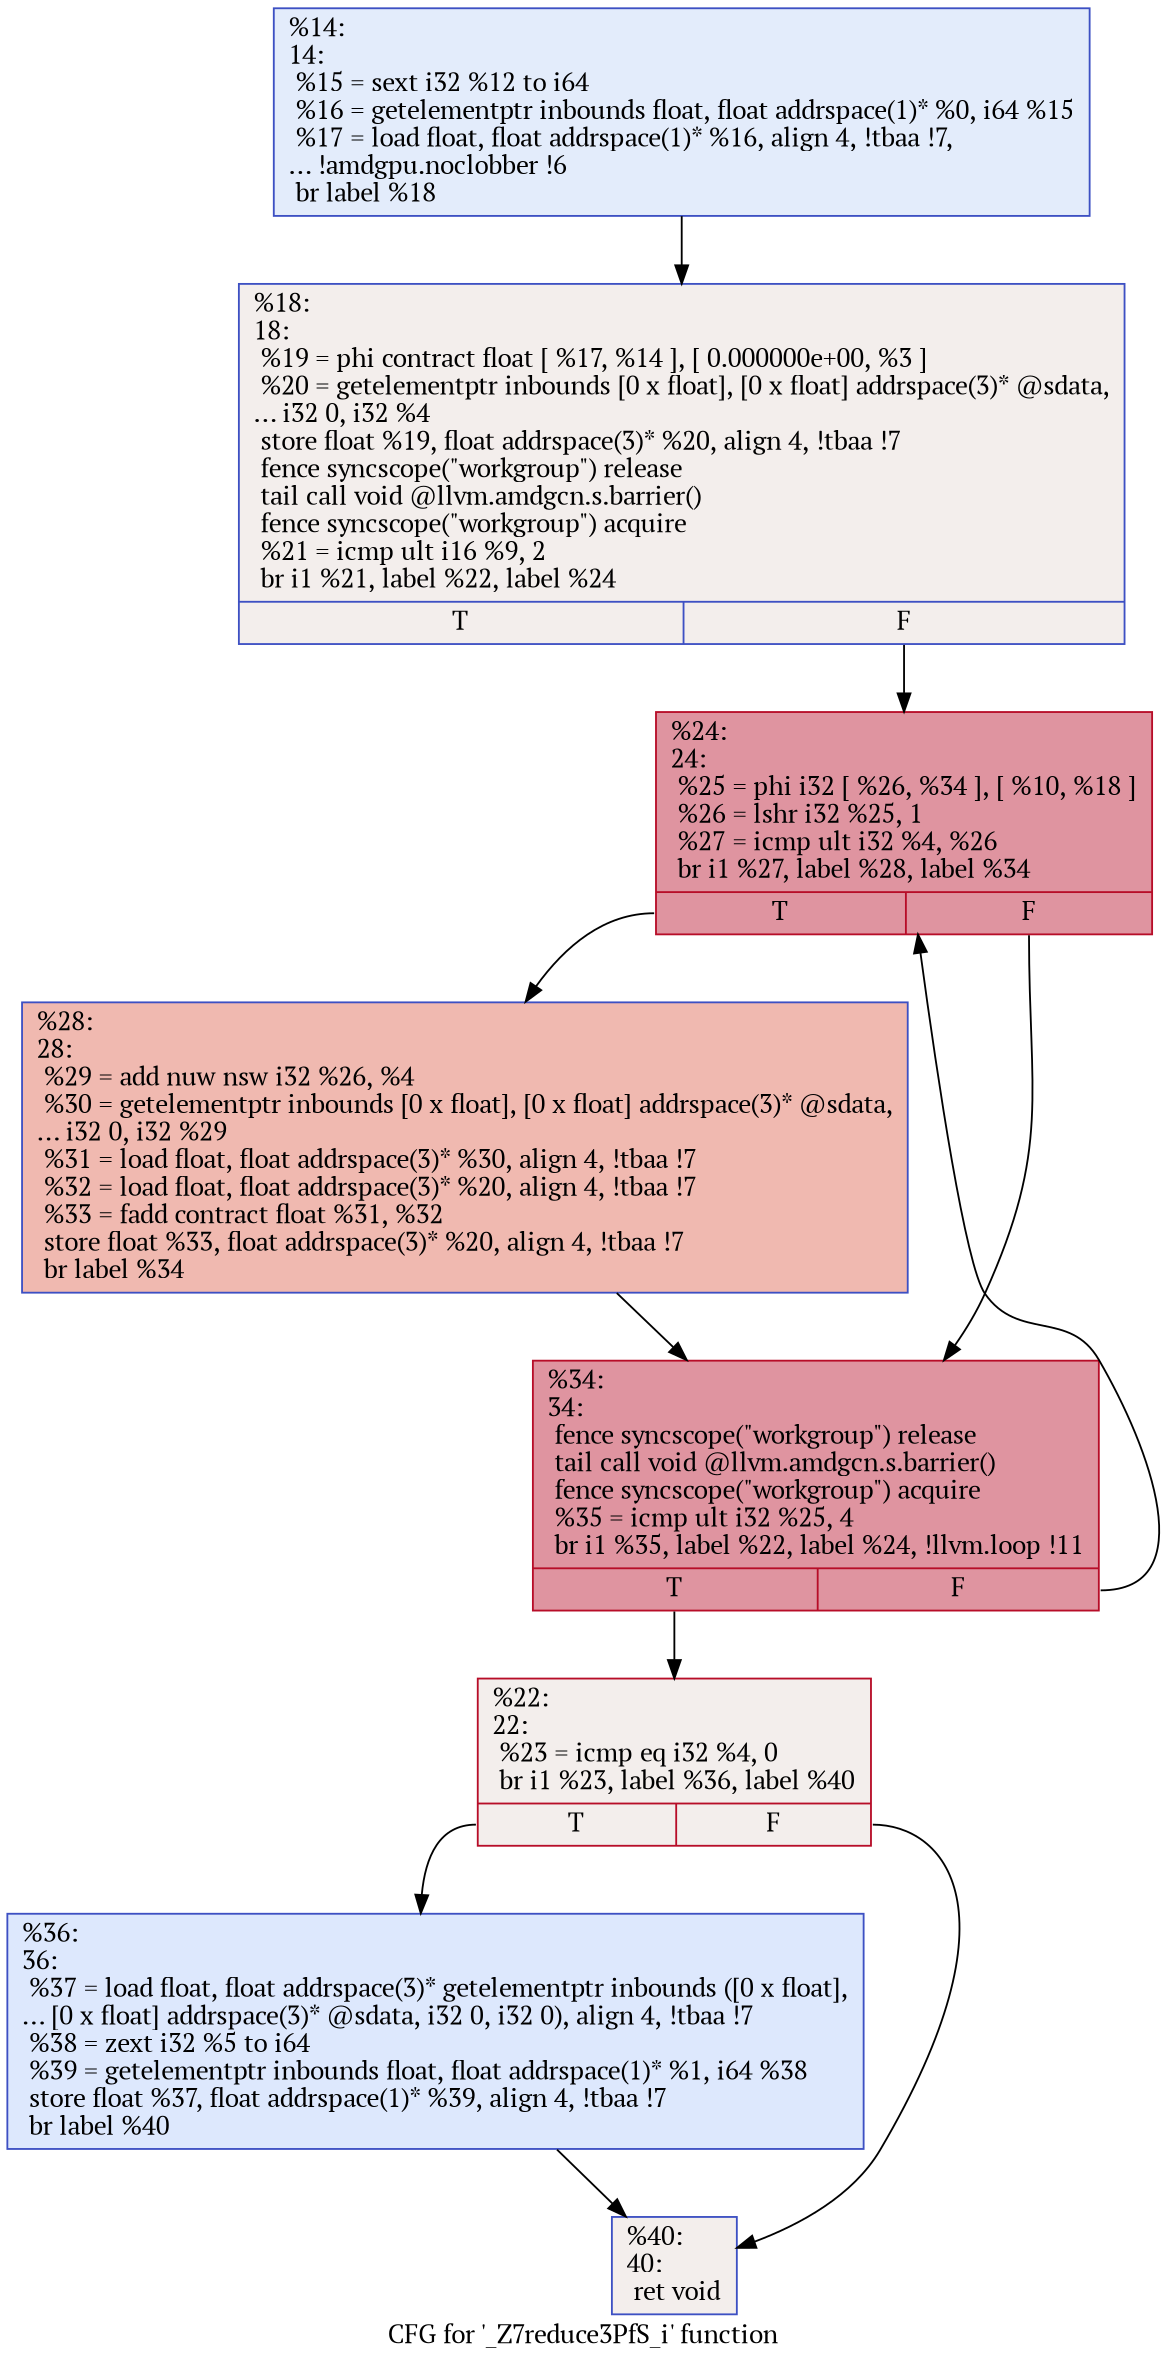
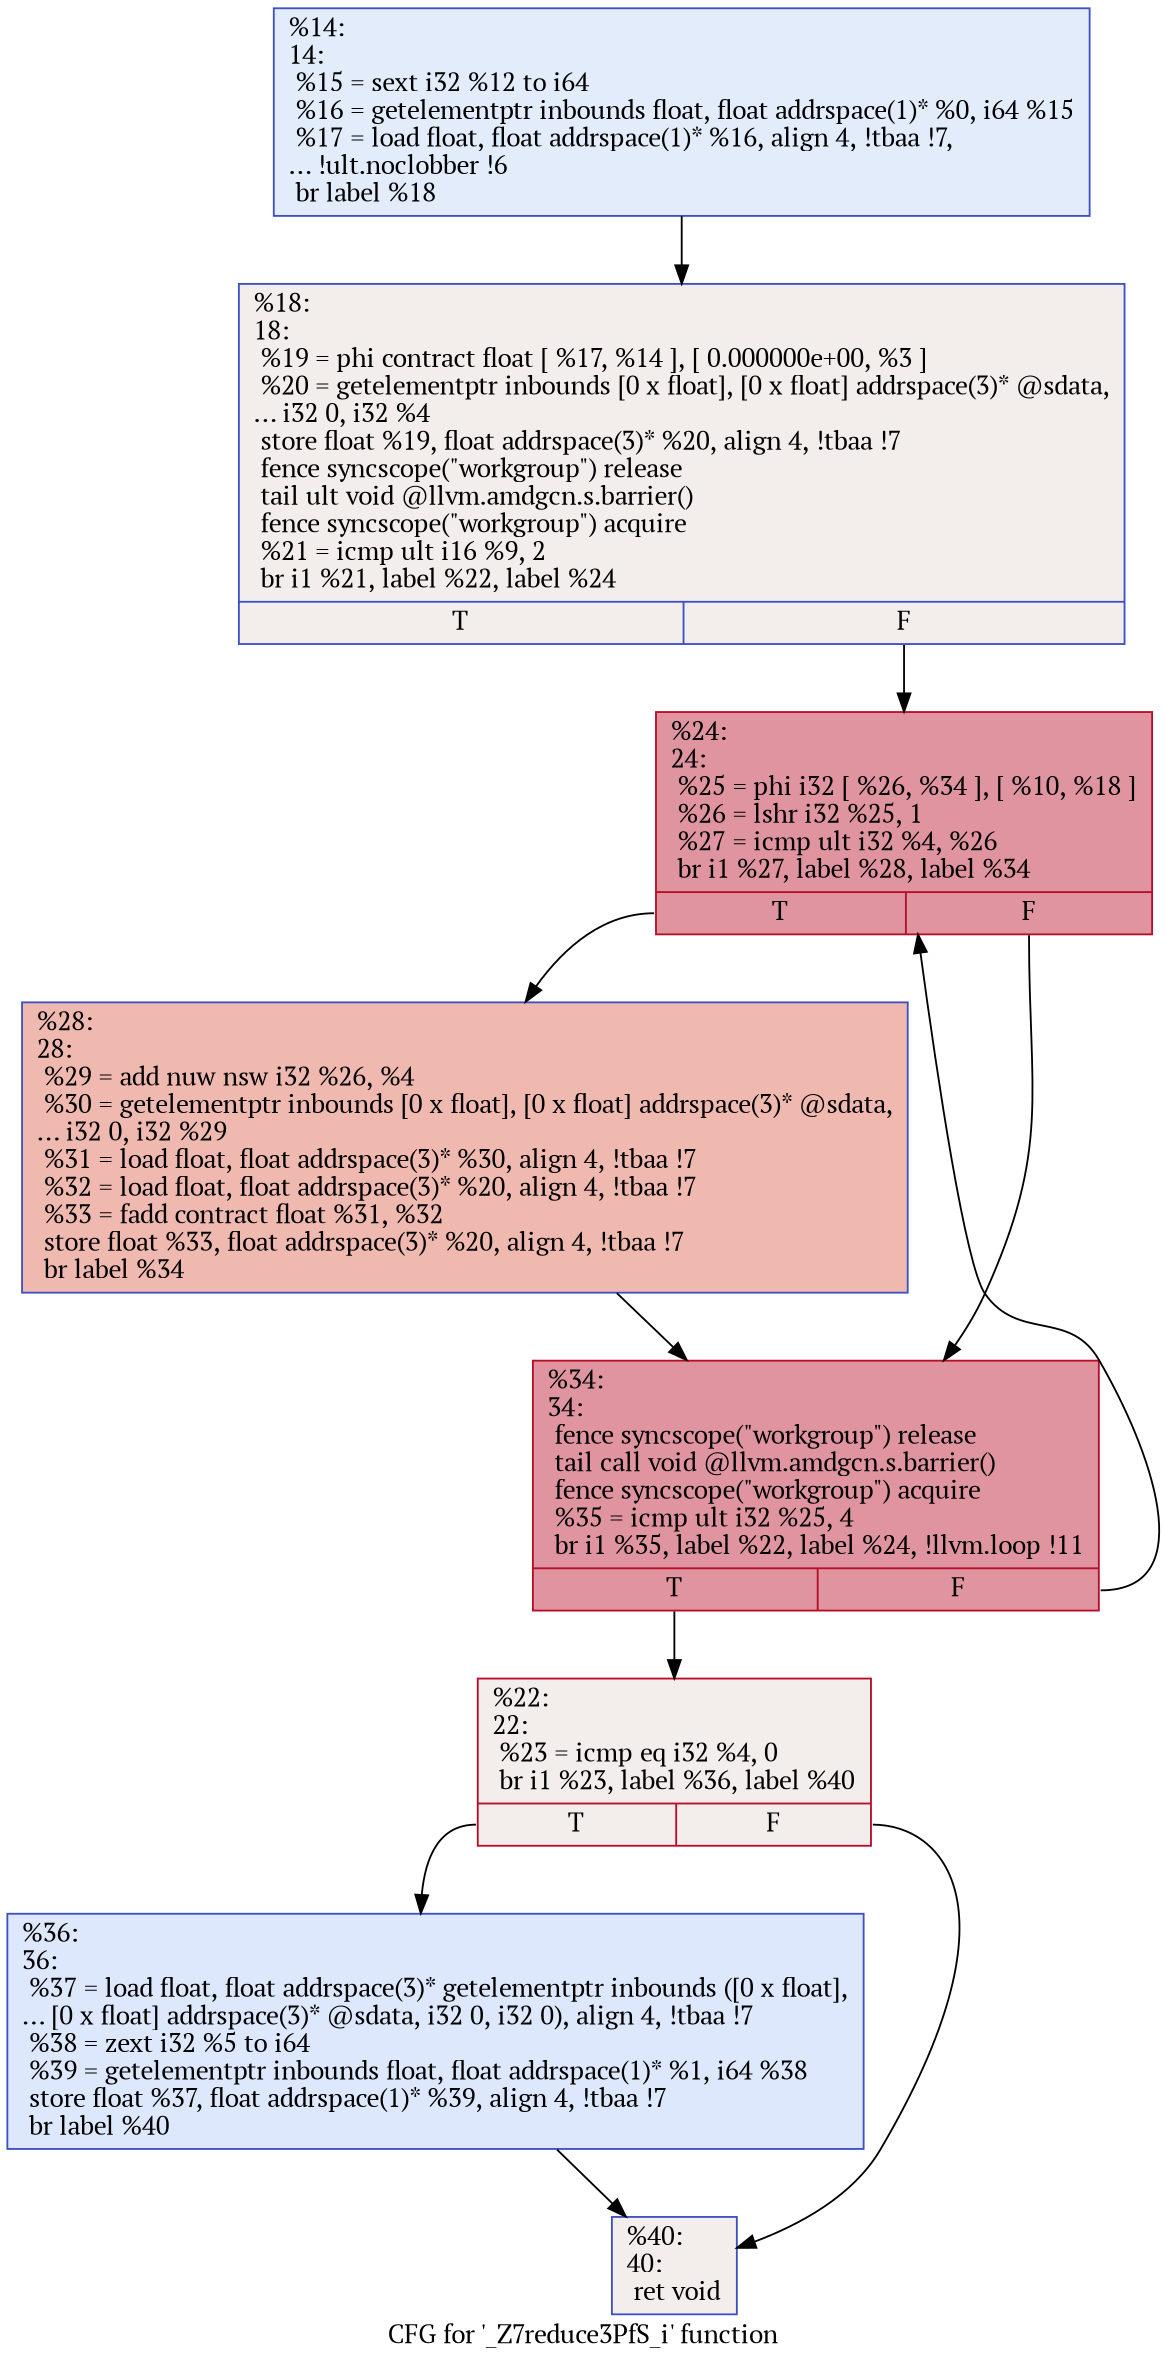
node "%14:": text "... !amdgpu.noclobber !6" -> "... !ult.noclobber !6"
node "%18:": text "tail call void @llvm.amdgcn.s.barrier()" -> "tail ult void @llvm.amdgcn.s.barrier()"
